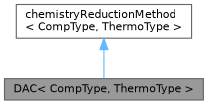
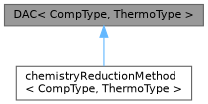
edge "DAC< CompType, ThermoType >" -> "chemistryReductionMethod < CompType, ThermoType >": reversed
